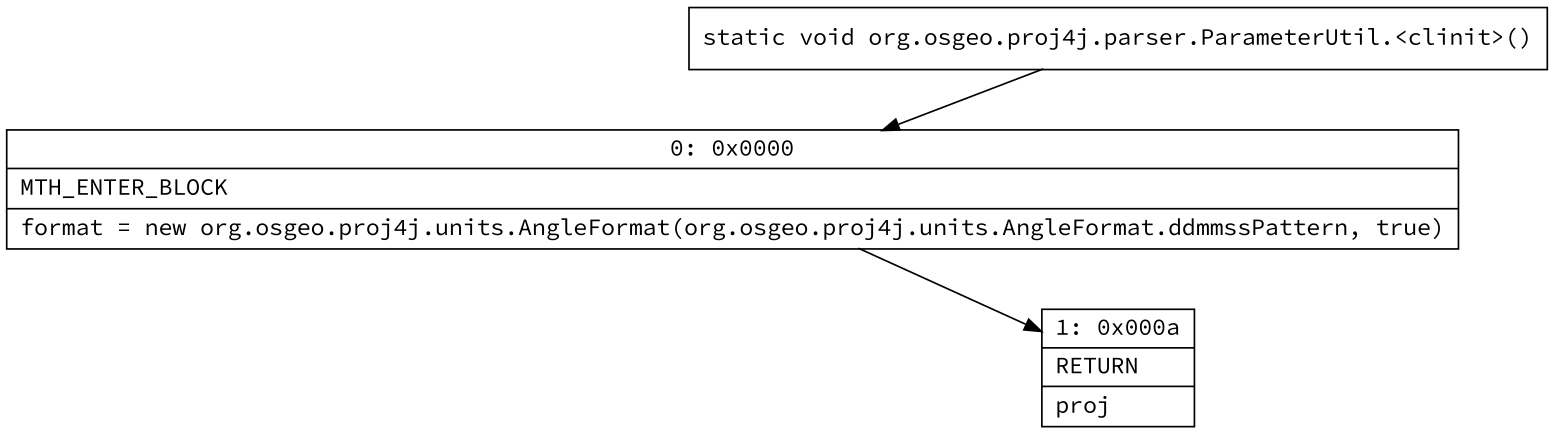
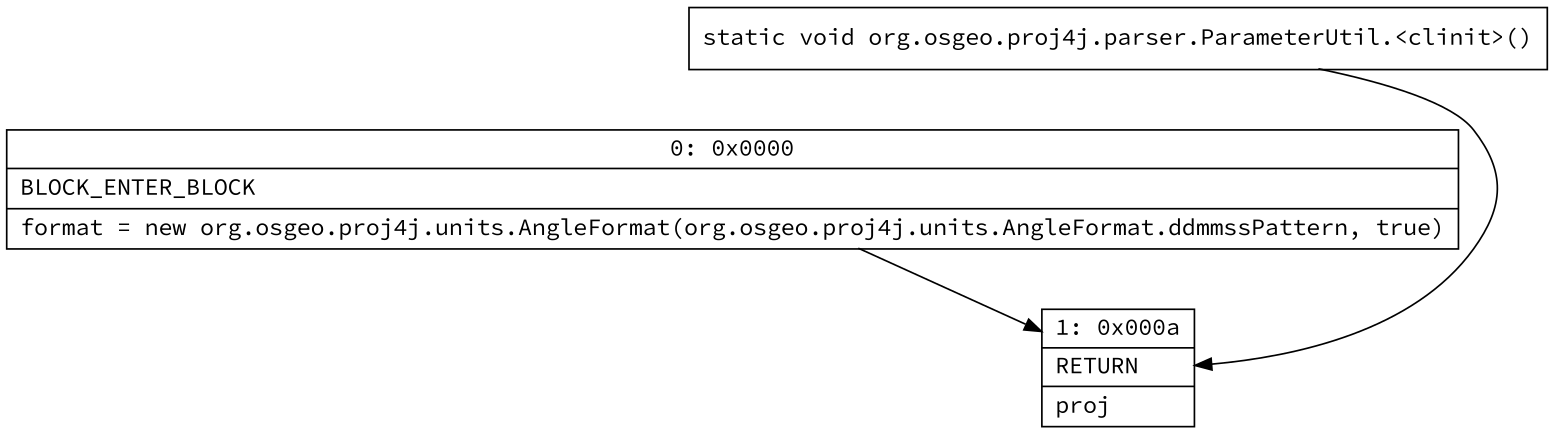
edge "static void org.osgeo.proj4j.parser.ParameterUtil.<clinit>()" -> "0: 0x0000": now "static void org.osgeo.proj4j.parser.ParameterUtil.<clinit>()" -> "1: 0x000a"
node "0: 0x0000": text "MTH_ENTER_BLOCK" -> "BLOCK_ENTER_BLOCK"
